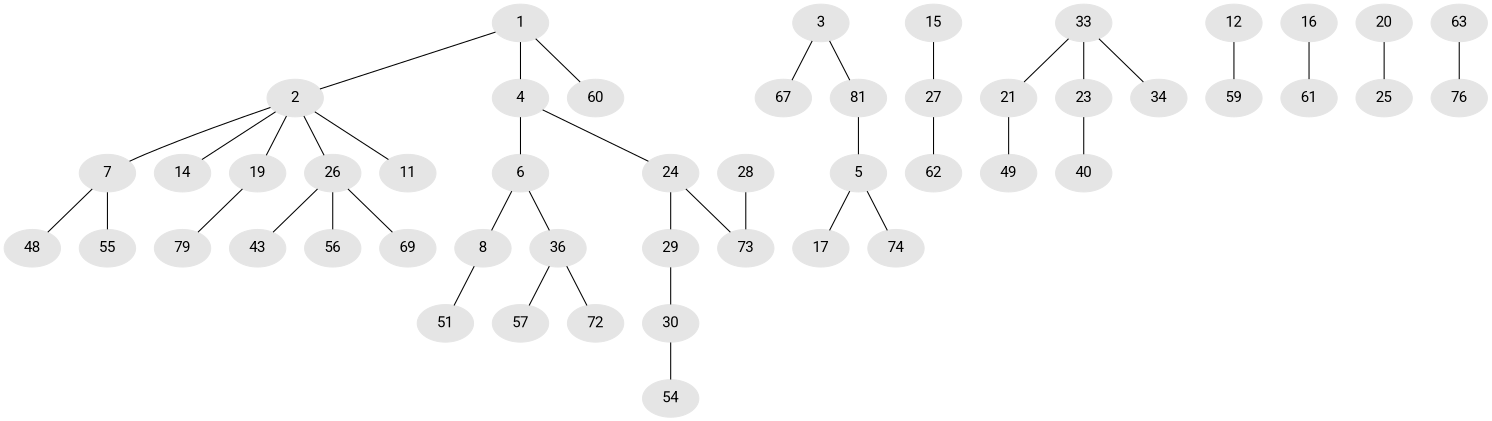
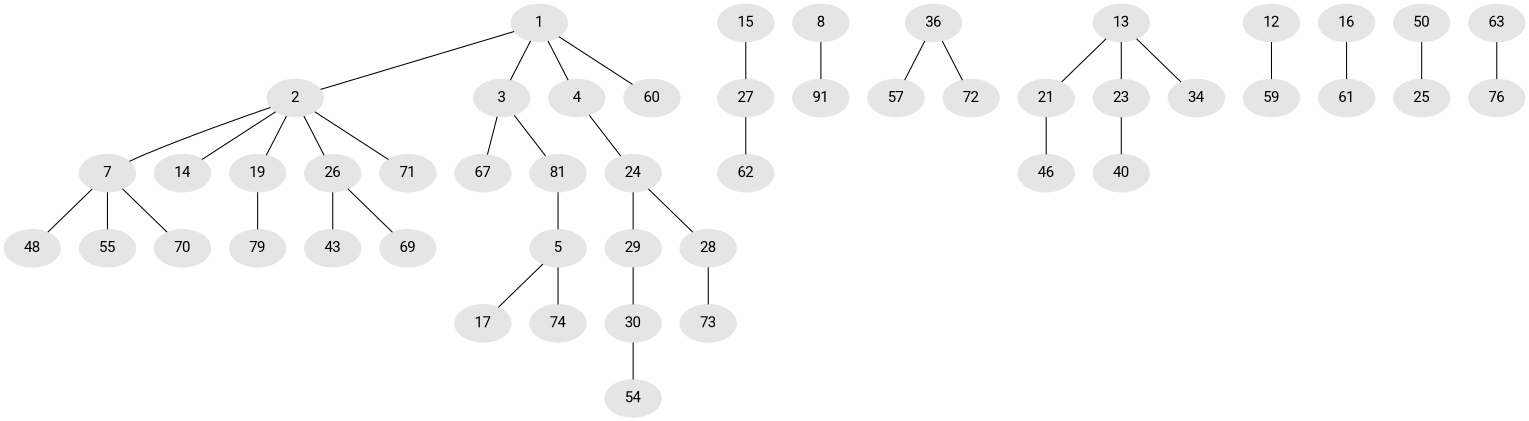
node "33": label "33" -> "13"
node "20": label "20" -> "50"
edge "1" -- "3": added
node "11": label "11" -> "71"
node "6": removed
node "49": label "49" -> "46"
edge "24" -- "73": now "24" -- "28"
node "70": added
node "56": removed
node "51": label "51" -> "91"
